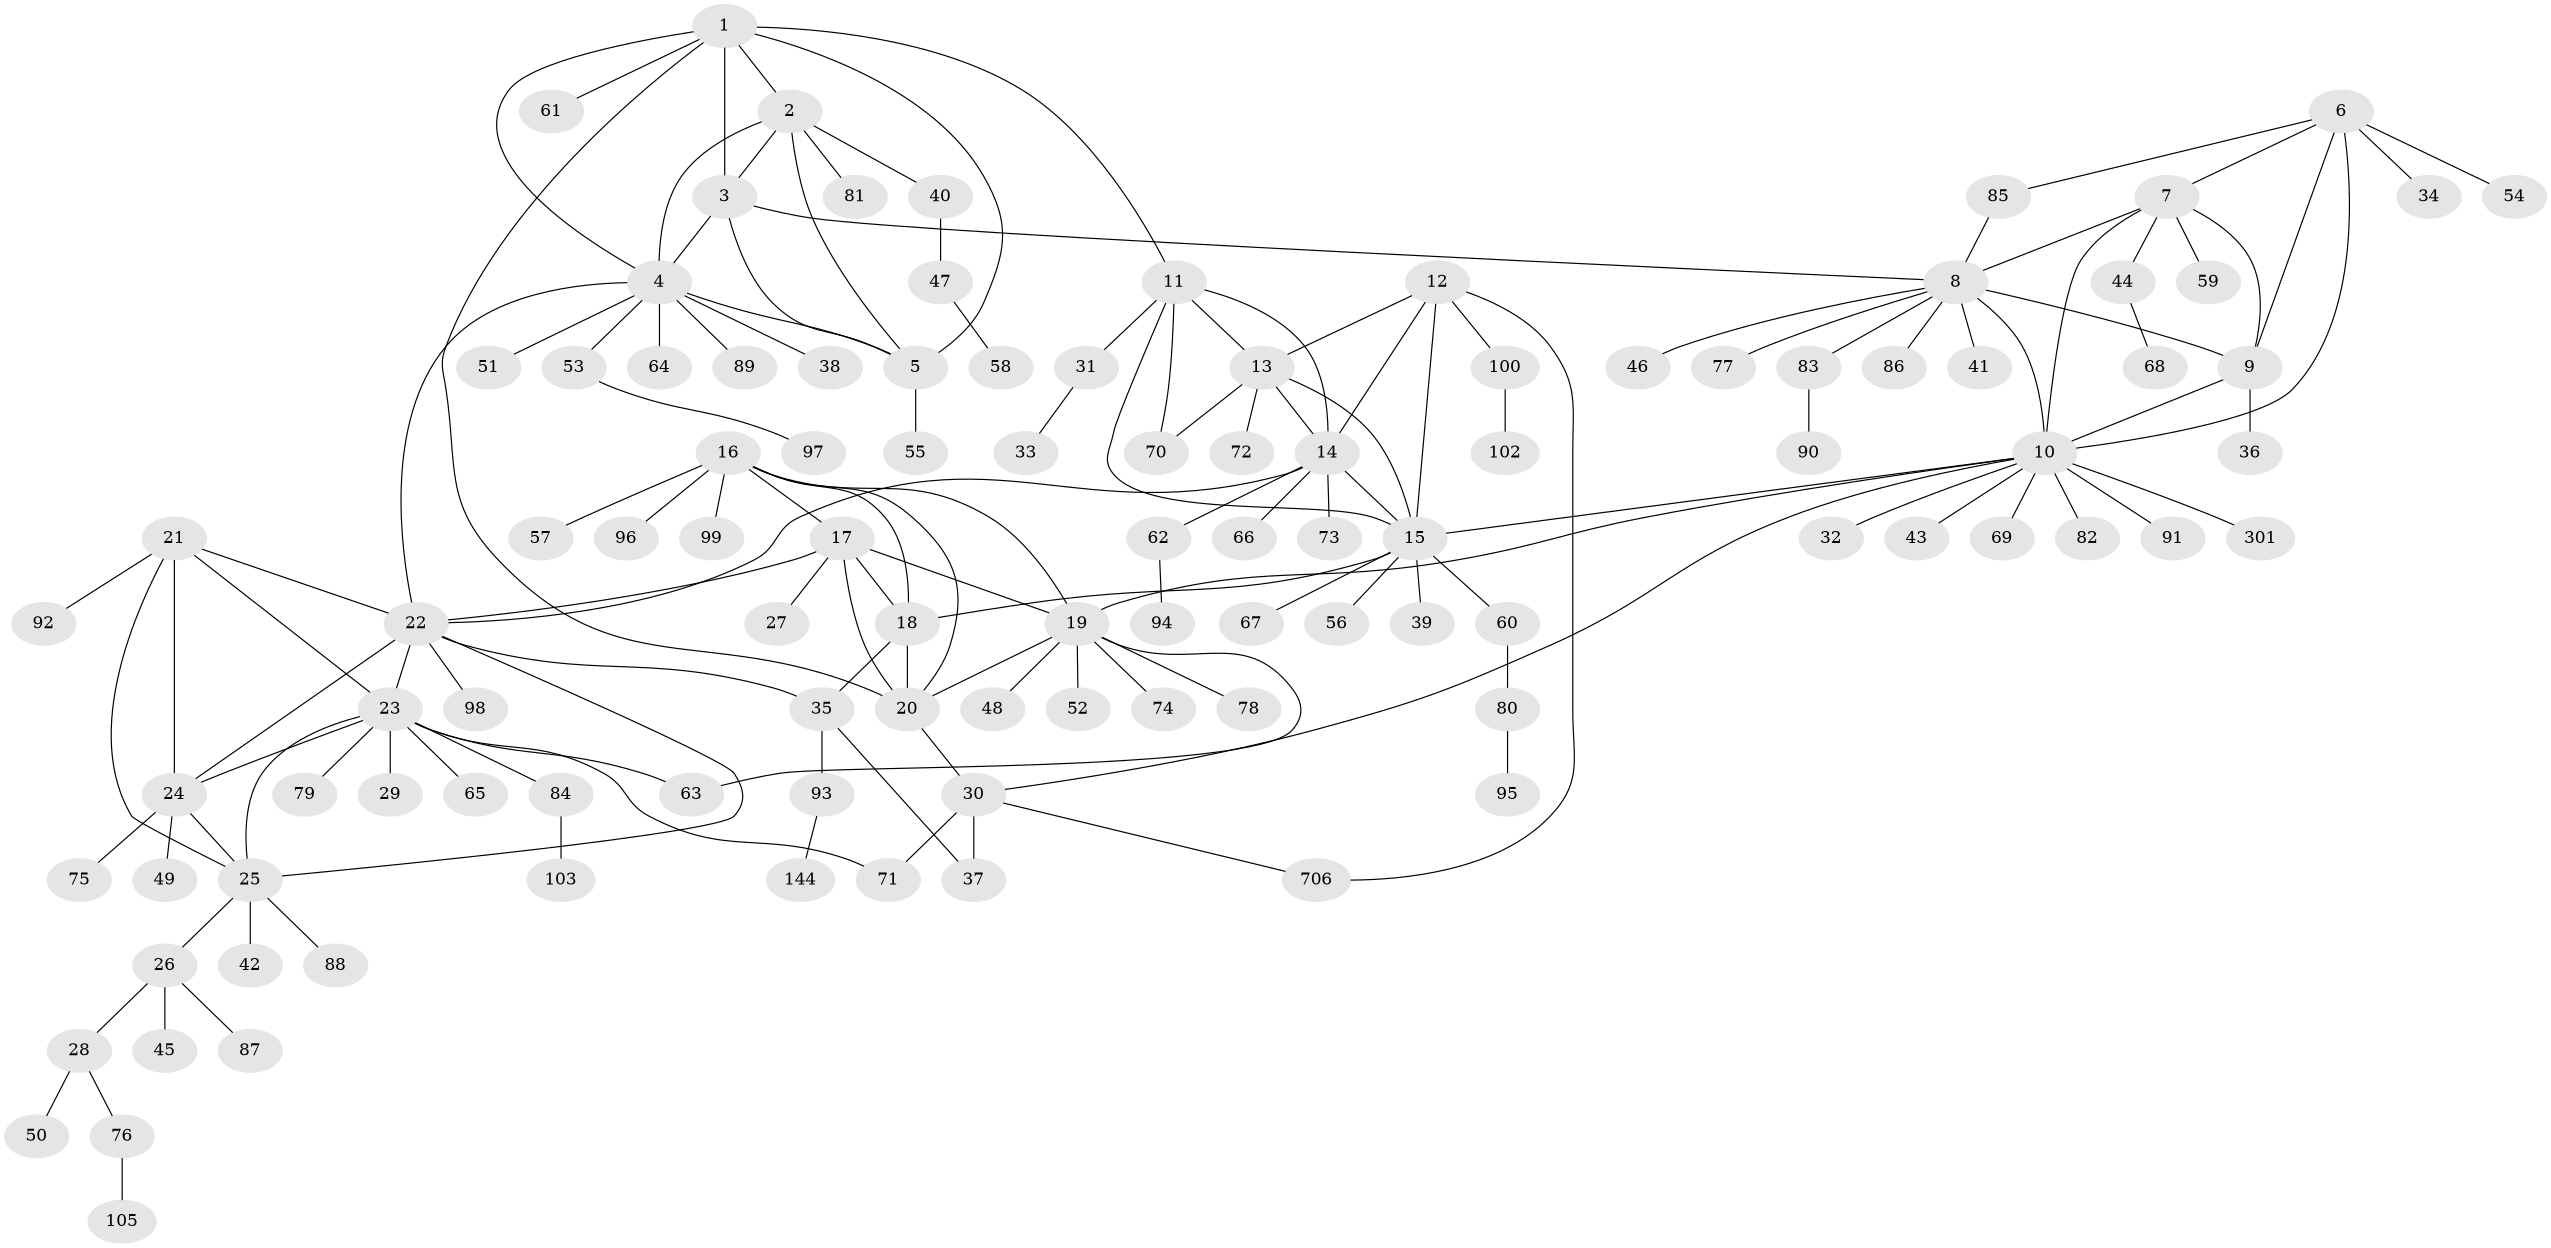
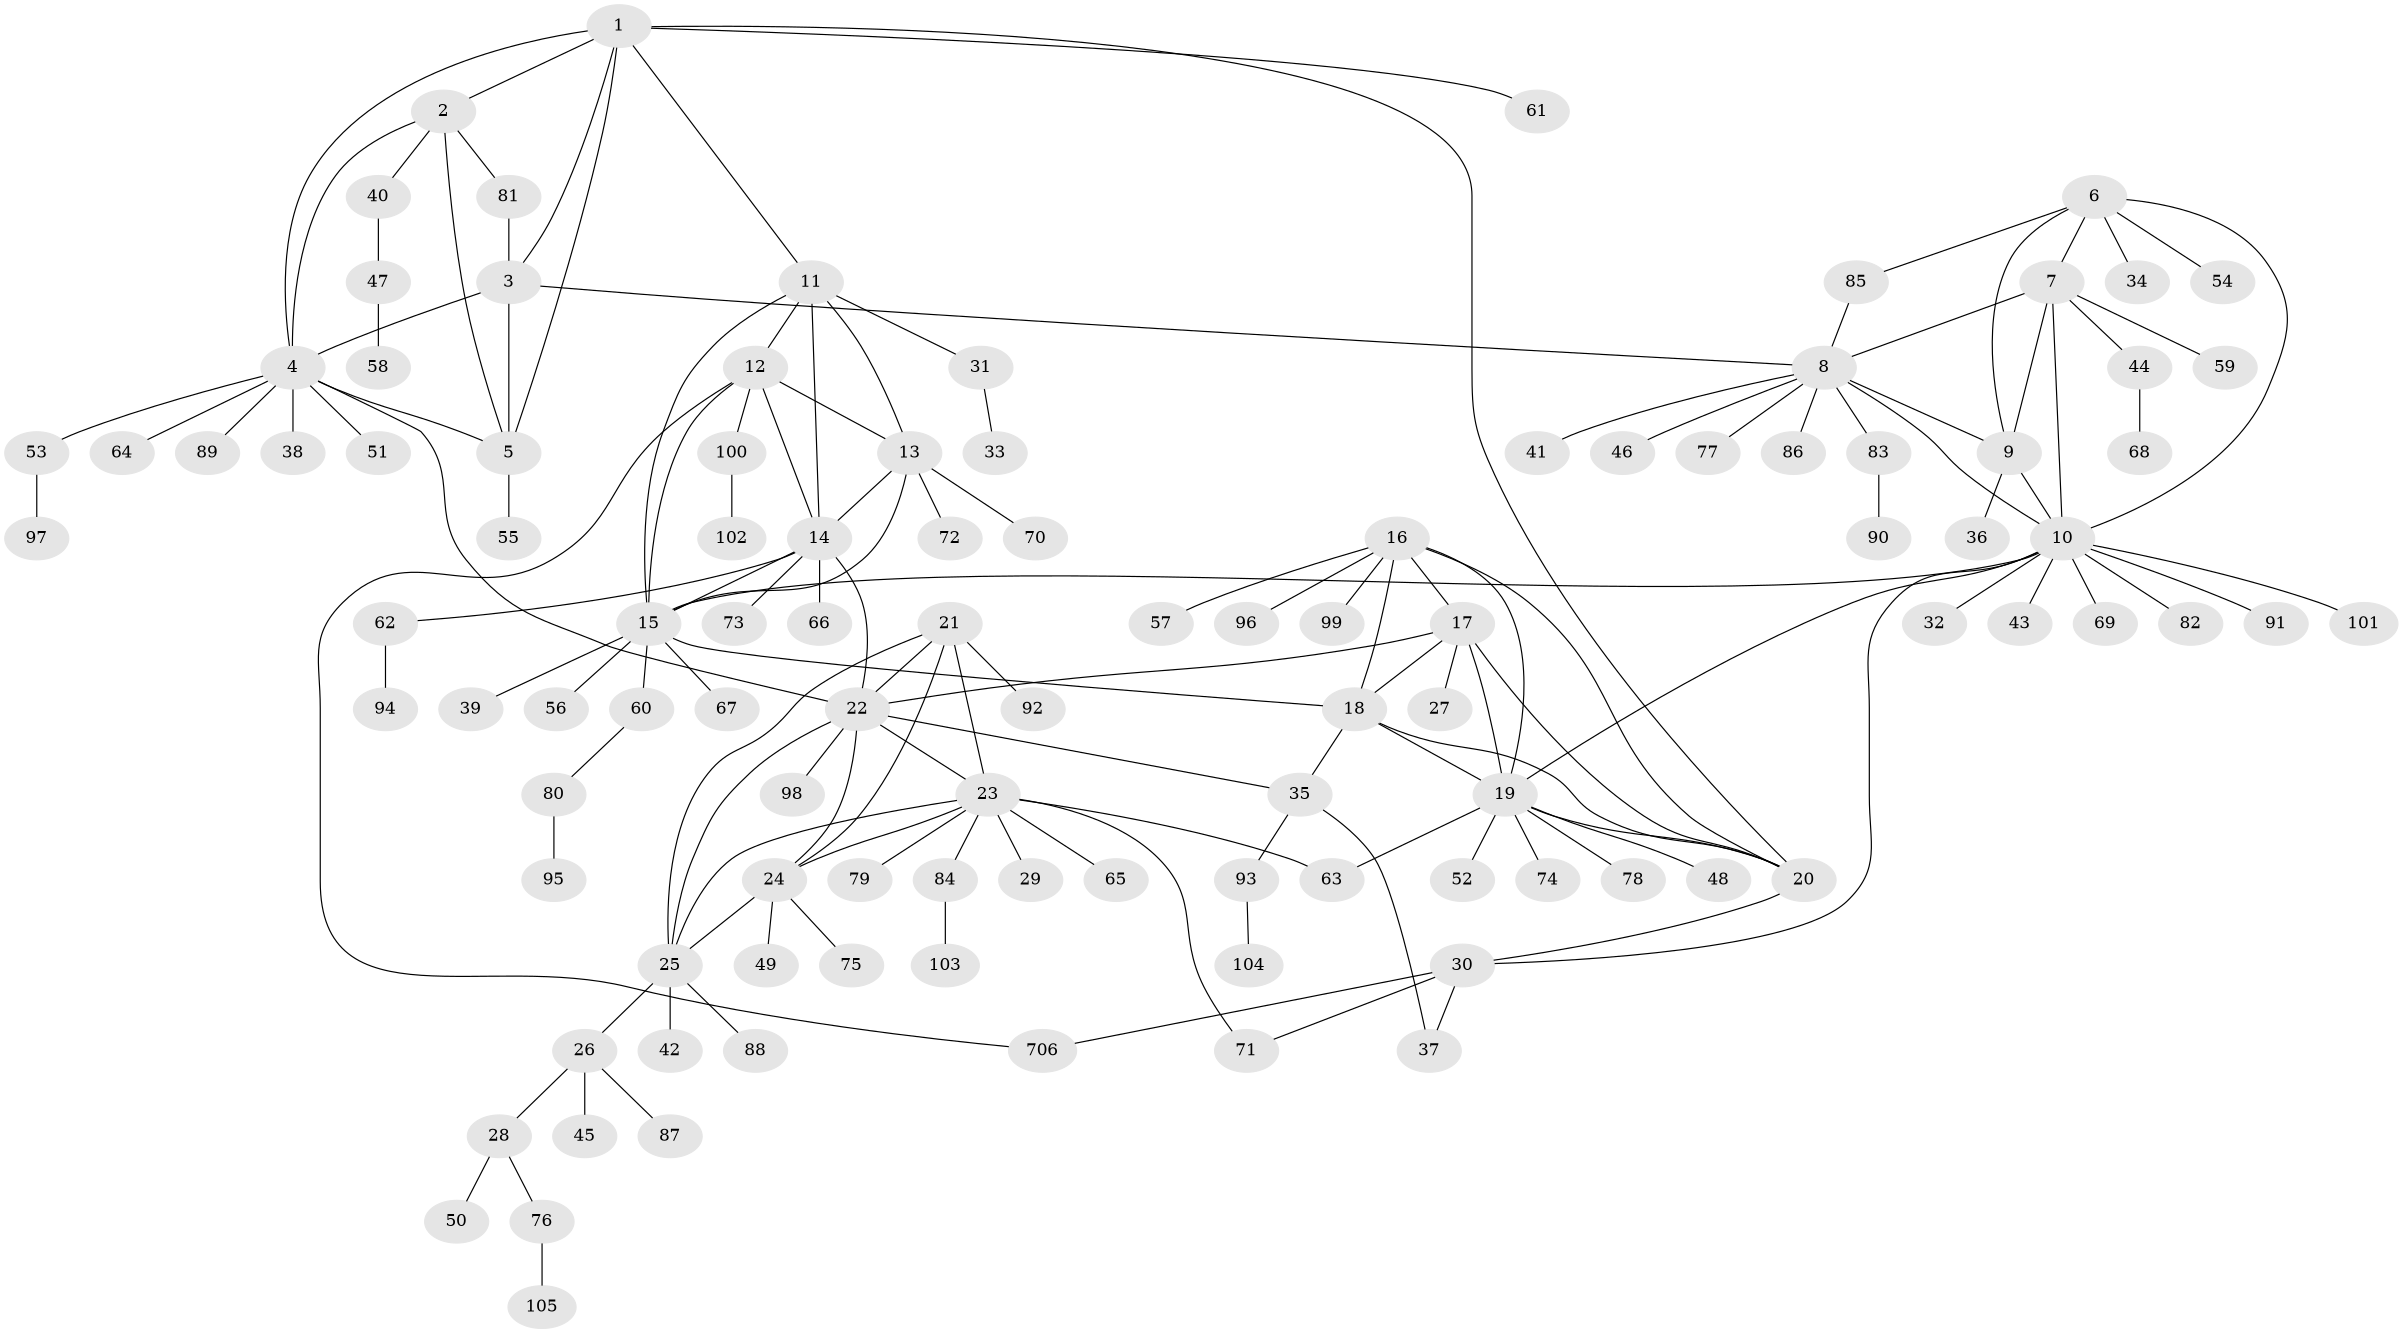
edge "2" -- "3": now "81" -- "3"
edge "11" -- "70": now "11" -- "12"
node "301": label "301" -> "101"
edge "18" -- "19": added
node "144": label "144" -> "104"
